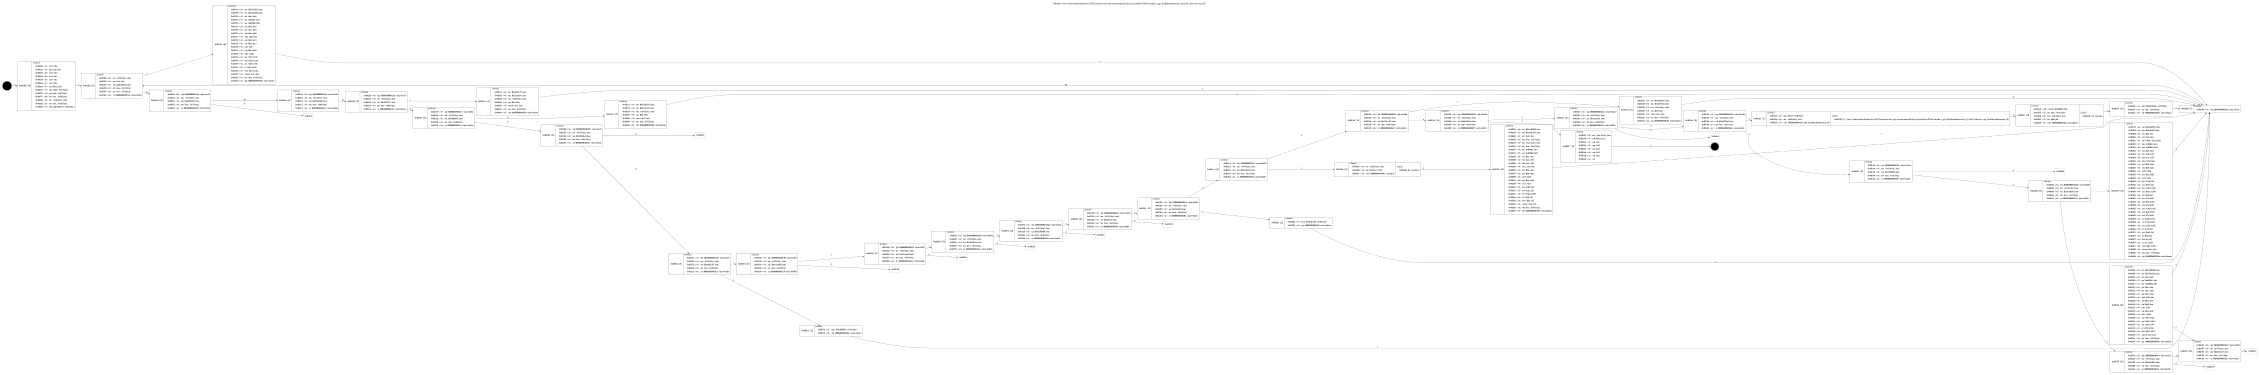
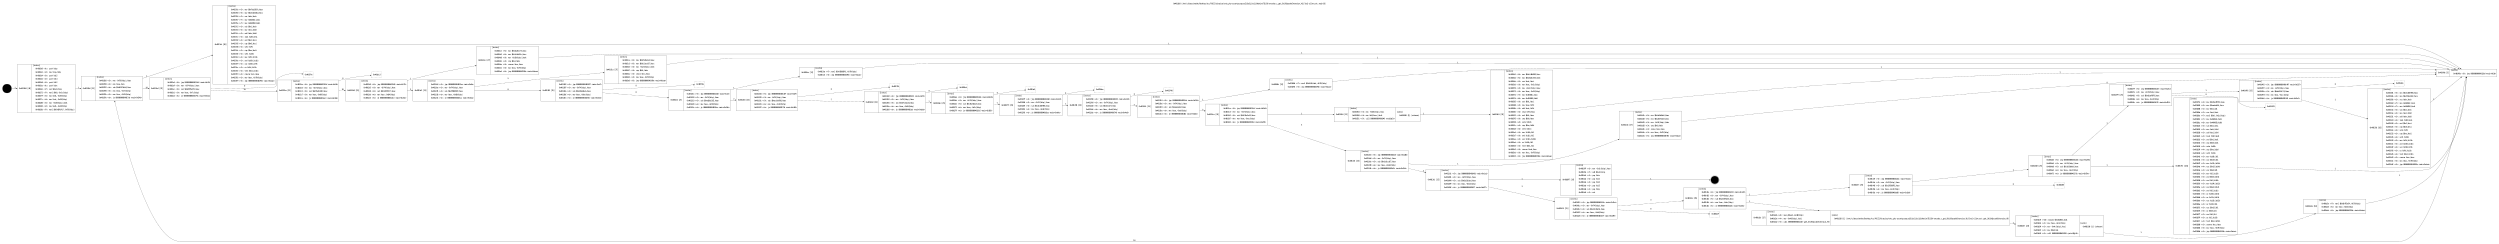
node "0x4016c3": added
edge "0x401501 [83]" -> "0x401492 [25]": reversed
